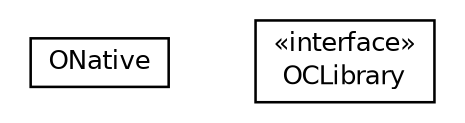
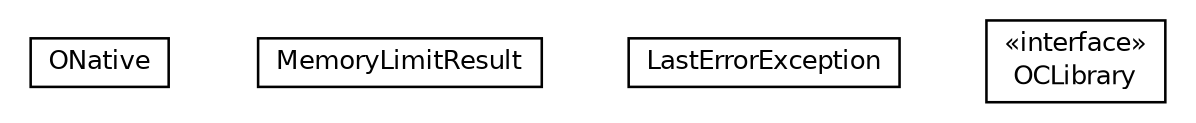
node "MemoryLimitResult": added
node "LastErrorException": added
